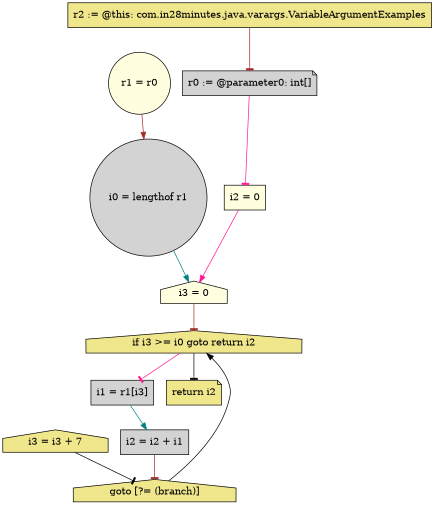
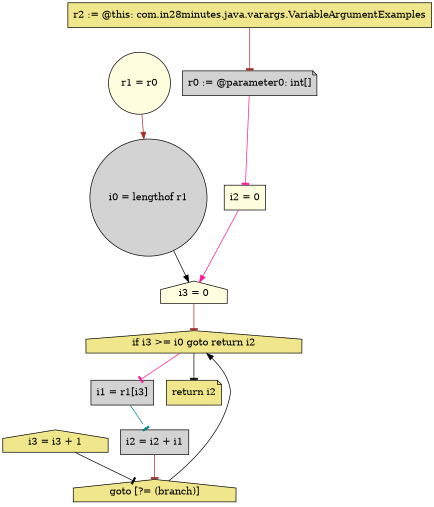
edge "i0 = lengthof r1" -> "i3 = 0": color teal -> black
edge "i1 = r1[i3]" -> "i2 = i2 + i1": arrowhead normal -> tee
node "i3 = i3 + 7": label "i3 = i3 + 7" -> "i3 = i3 + 1"
